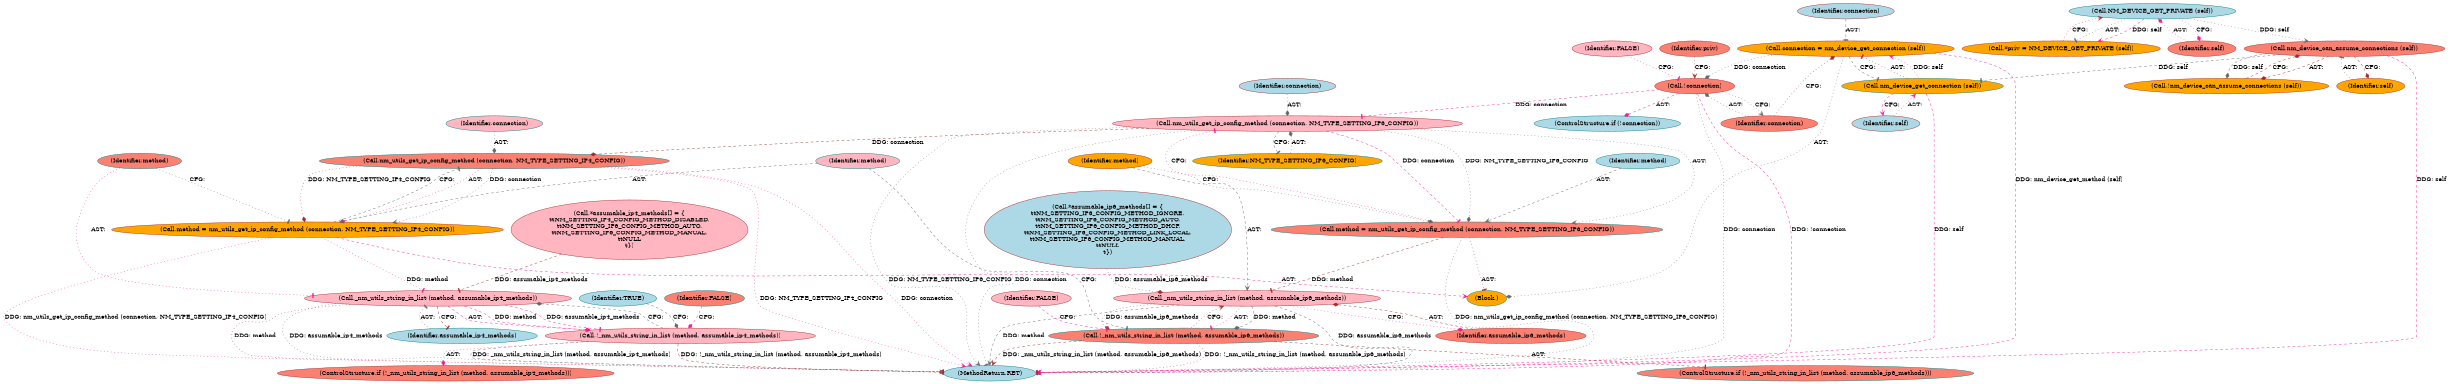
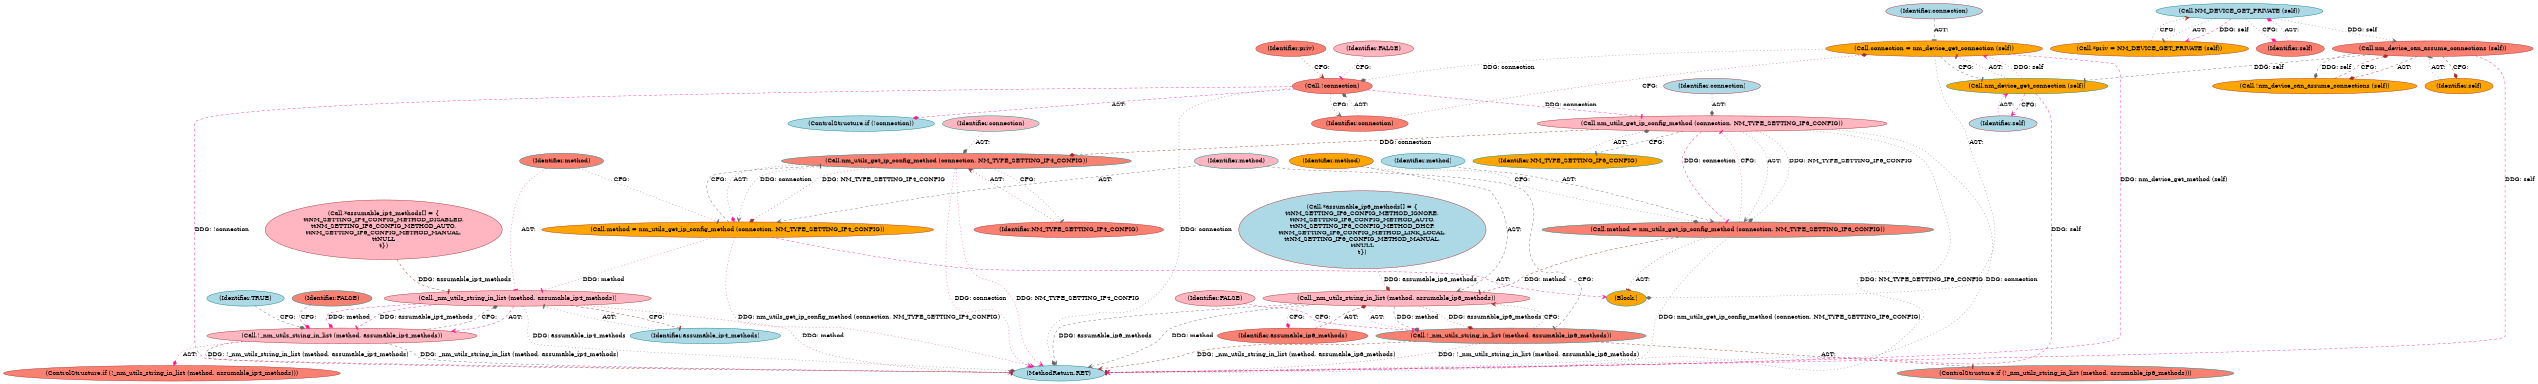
node "(Identifier,NM_TYPE_SETTING_IP4_CONFIG)": added
